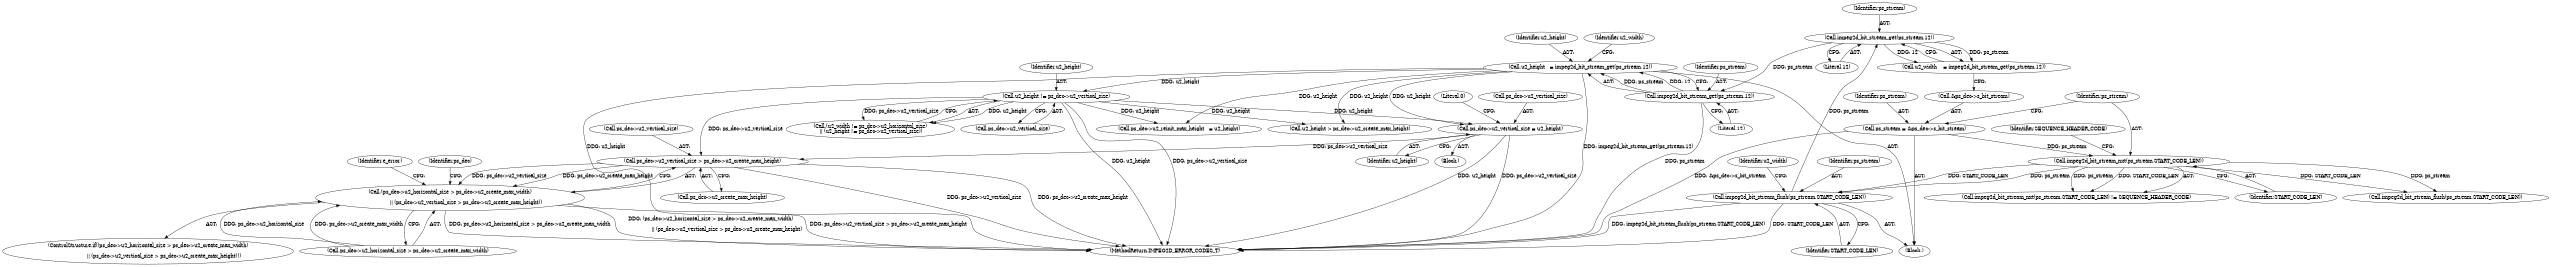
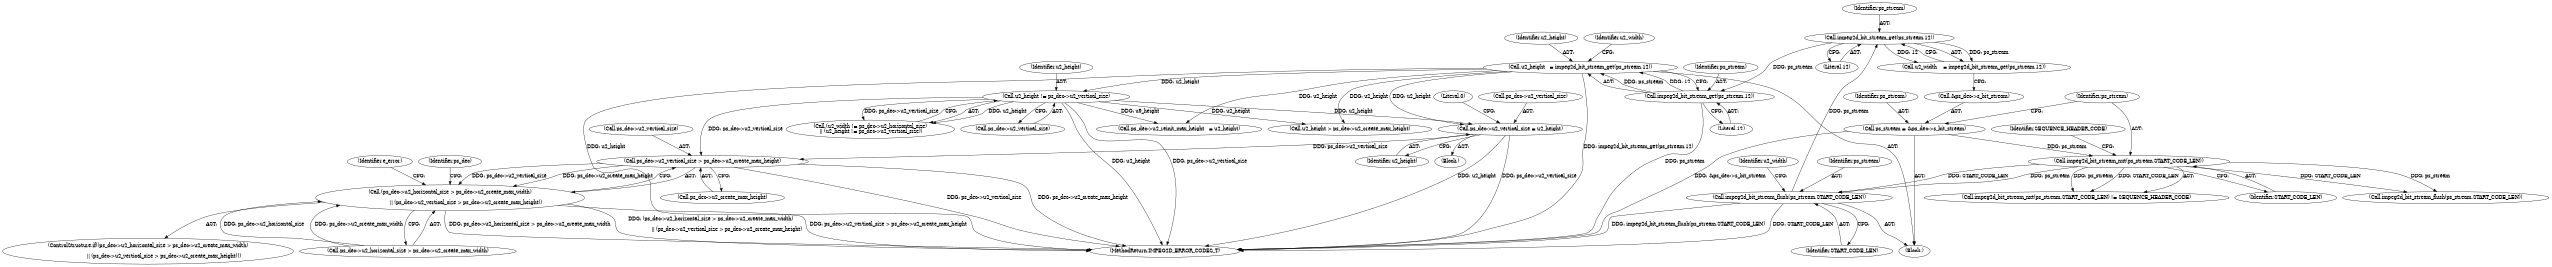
edge "(Call,u2_height != ps_dec->u2_vertical_size)" -> "(Call,ps_dec->u2_reinit_max_height   = u2_height)": label "DDG: u2_height" -> "DDG: u9_height"
